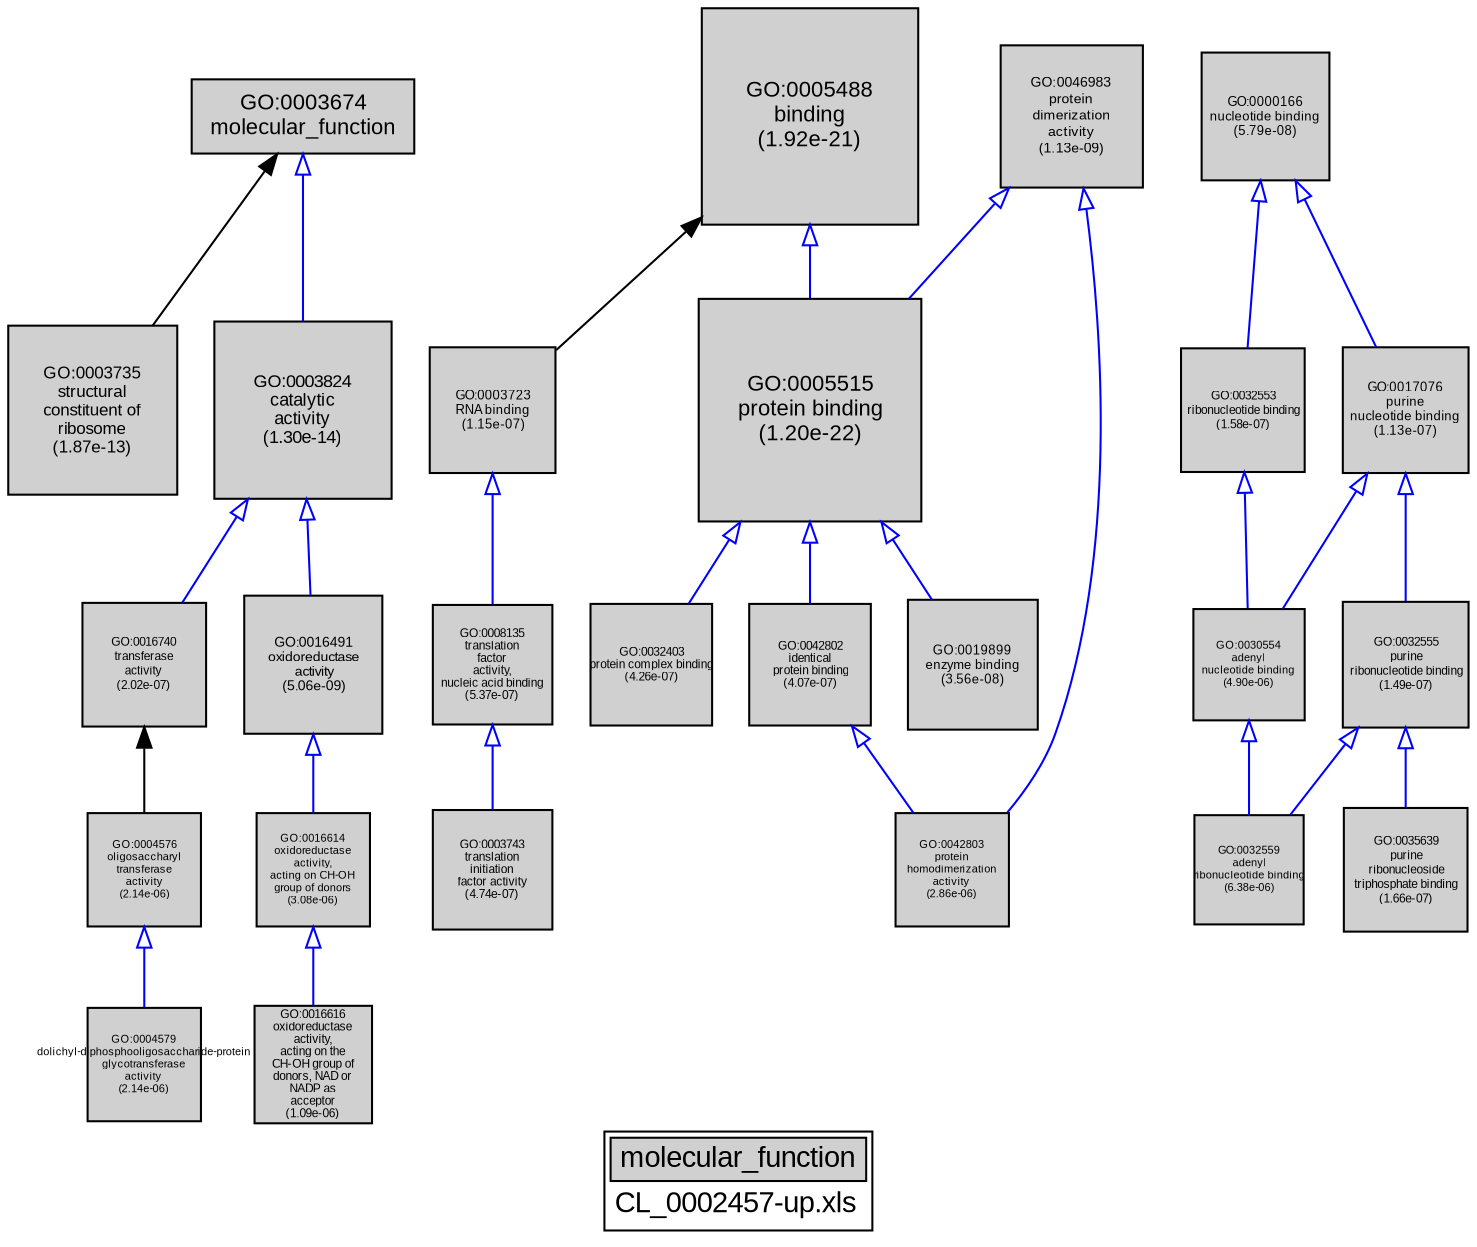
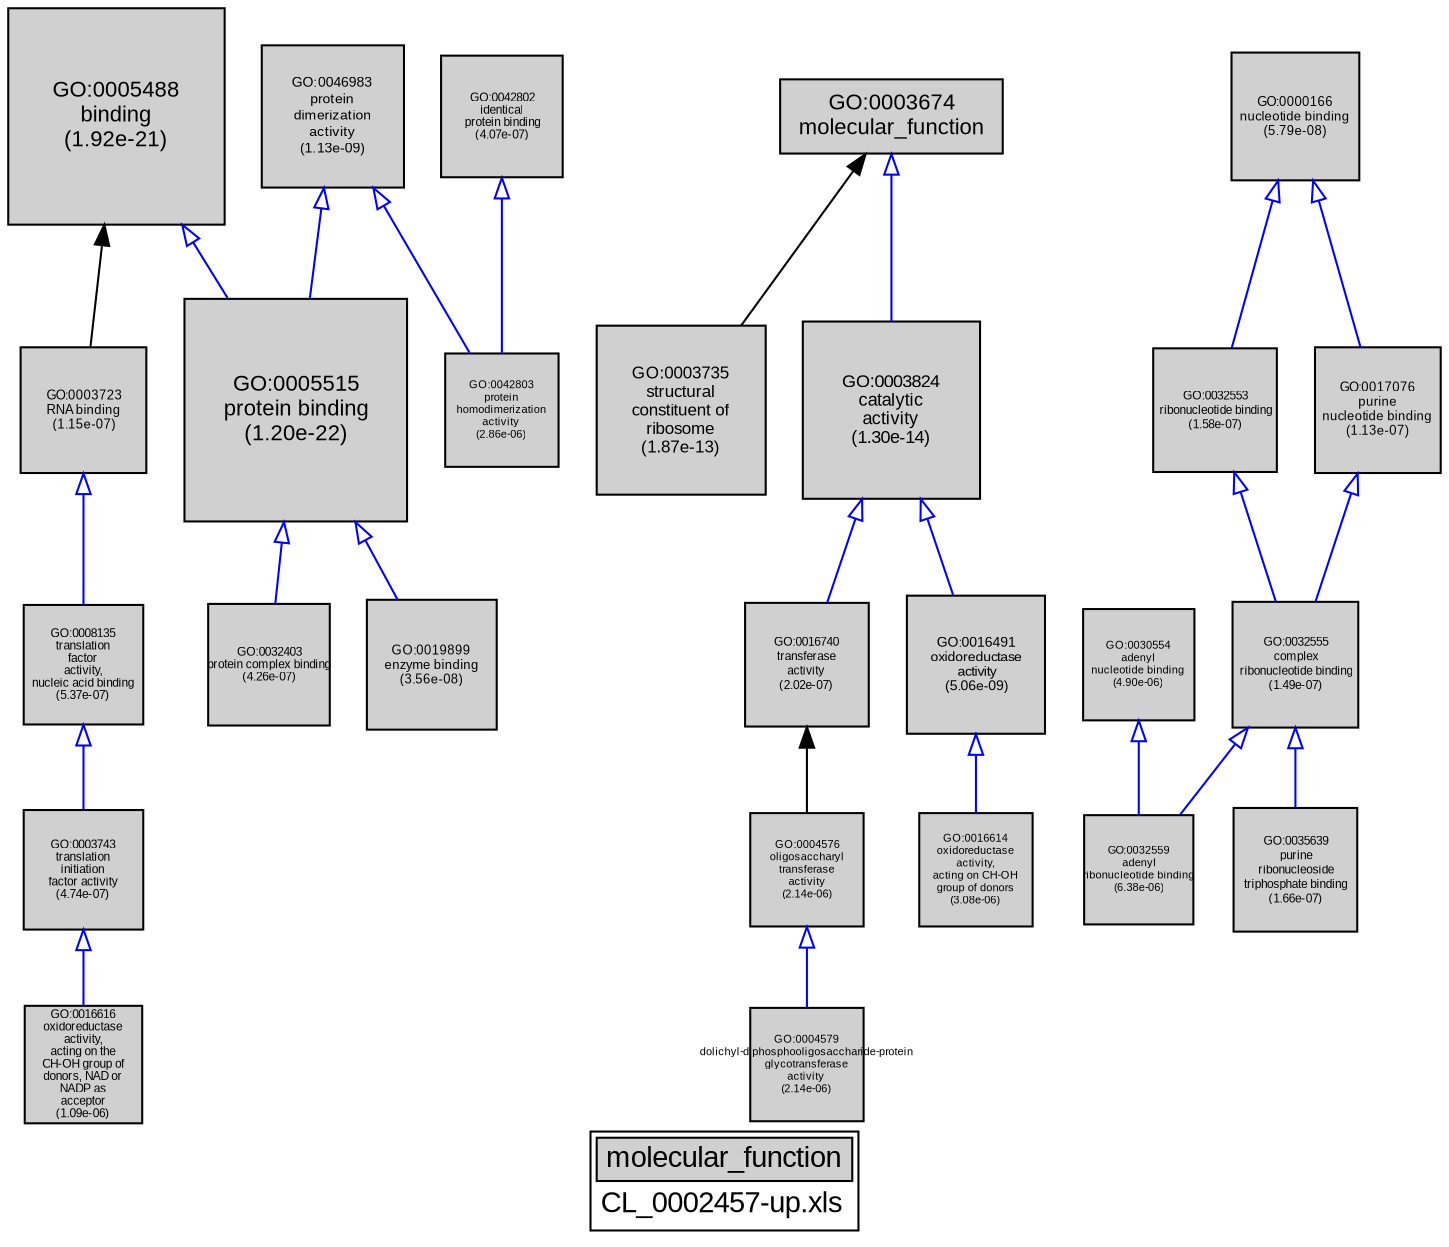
edge "GO:0030554" -> "GO:0017076": removed
edge "GO:0030554" -> "GO:0032553": now "GO:0032555" -> "GO:0032553"
edge "GO:0042802" -> "GO:0005515": removed
node "GO:0032555": text "purine" -> "complex"
edge "GO:0016616" -> "GO:0016614": now "GO:0016616" -> "GO:0003743"
